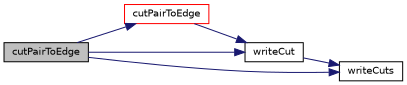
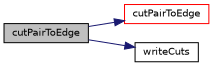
node "writeCut": removed
